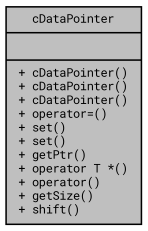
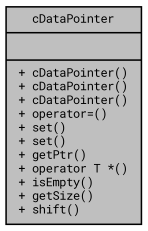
node "cDataPointer": text "+ operator()" -> "+ isEmpty()"
